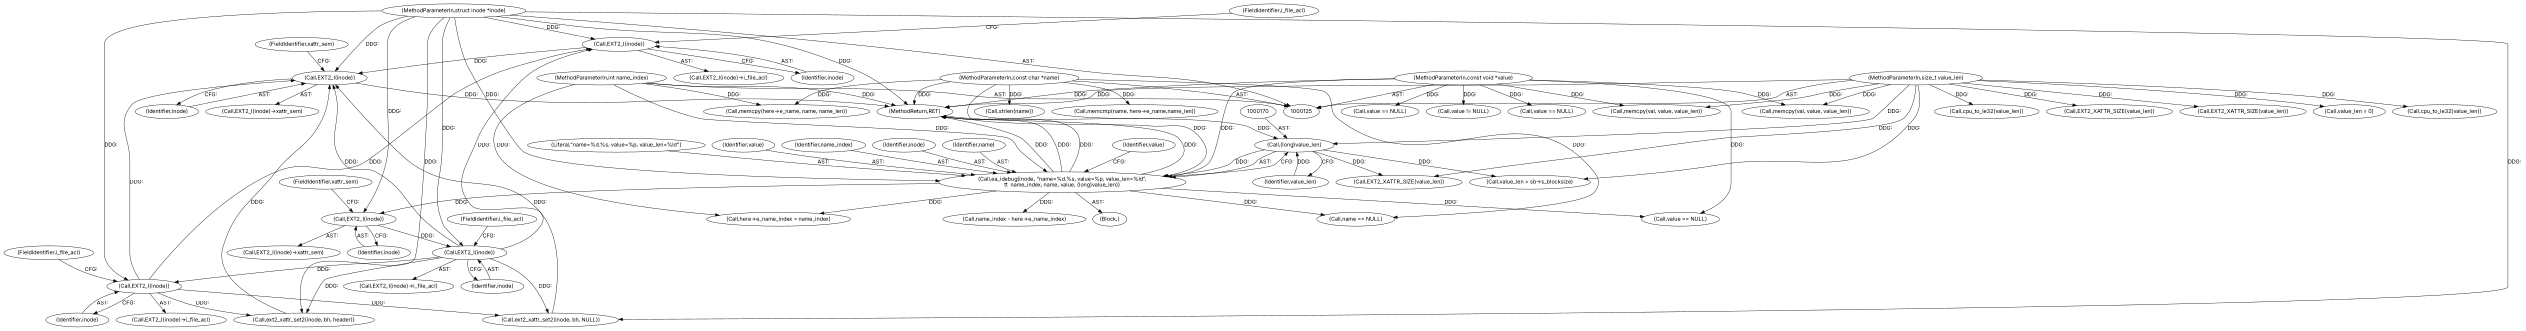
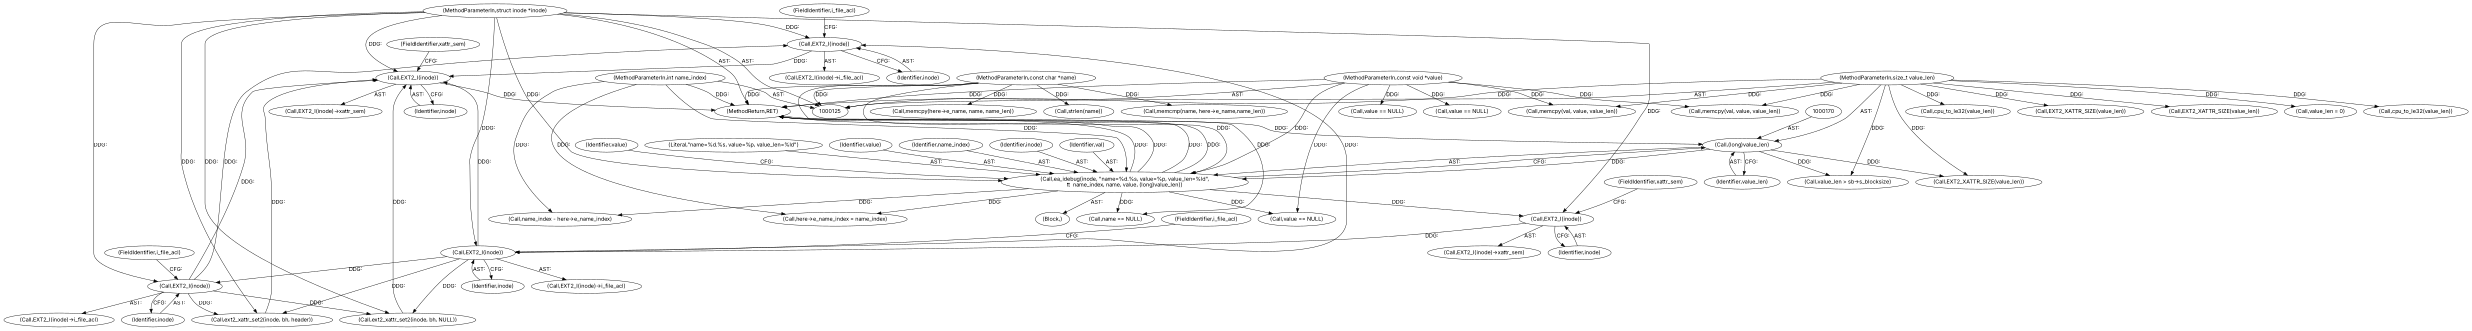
edge "(MethodParameterIn,struct inode *inode)" -> "(MethodReturn,RET)": label "DDG: " -> "AST: "
edge "(MethodParameterIn,int name_index)" -> "(Call,memcpy(here->e_name, name, name_len))": now "(MethodParameterIn,int name_index)" -> "(Call,name_index - here->e_name_index)"
edge "(MethodParameterIn,const char *name)" -> "1000125": label "AST: " -> "DDG: "
node "(Call,value != NULL)": removed
edge "(MethodParameterIn,size_t value_len)" -> "(Call,(long)value_len)": label "DDG: " -> "AST: "
node "(Identifier,name)": label "(Identifier,name)" -> "(Identifier,val)"
edge "(Identifier,value_len)" -> "(Call,(long)value_len)": label "DDG: " -> "AST: "
